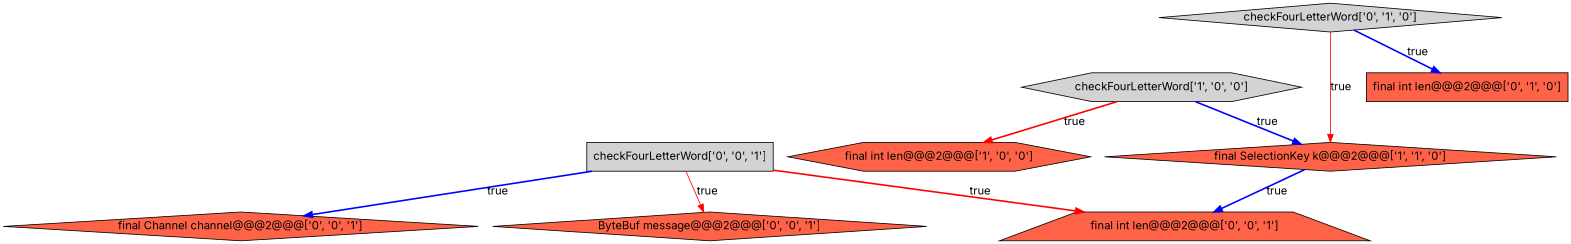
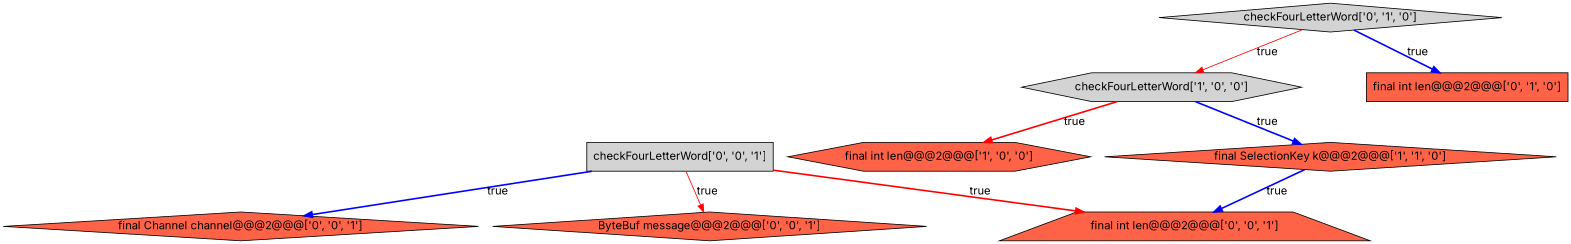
edge "checkFourLetterWord['0', '1', '0']" -> "final SelectionKey k@@@2@@@['1', '1', '0']": now "checkFourLetterWord['0', '1', '0']" -> "checkFourLetterWord['1', '0', '0']"
